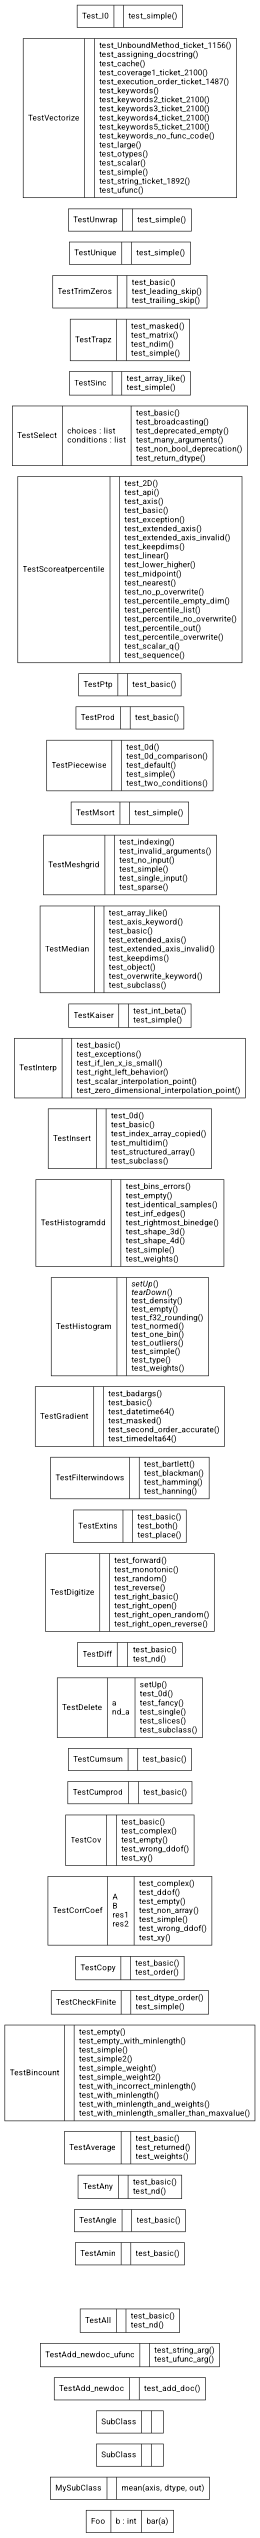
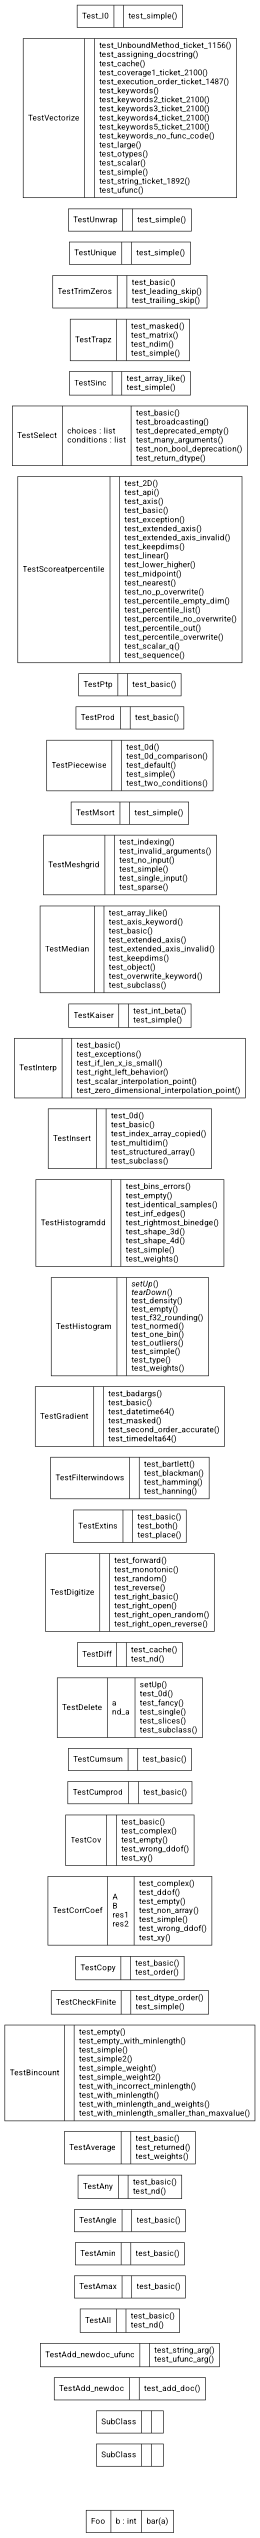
node "TestDiff": text "test_basic()" -> "test_cache()"
node "TestAmax": added
node "MySubClass": removed
